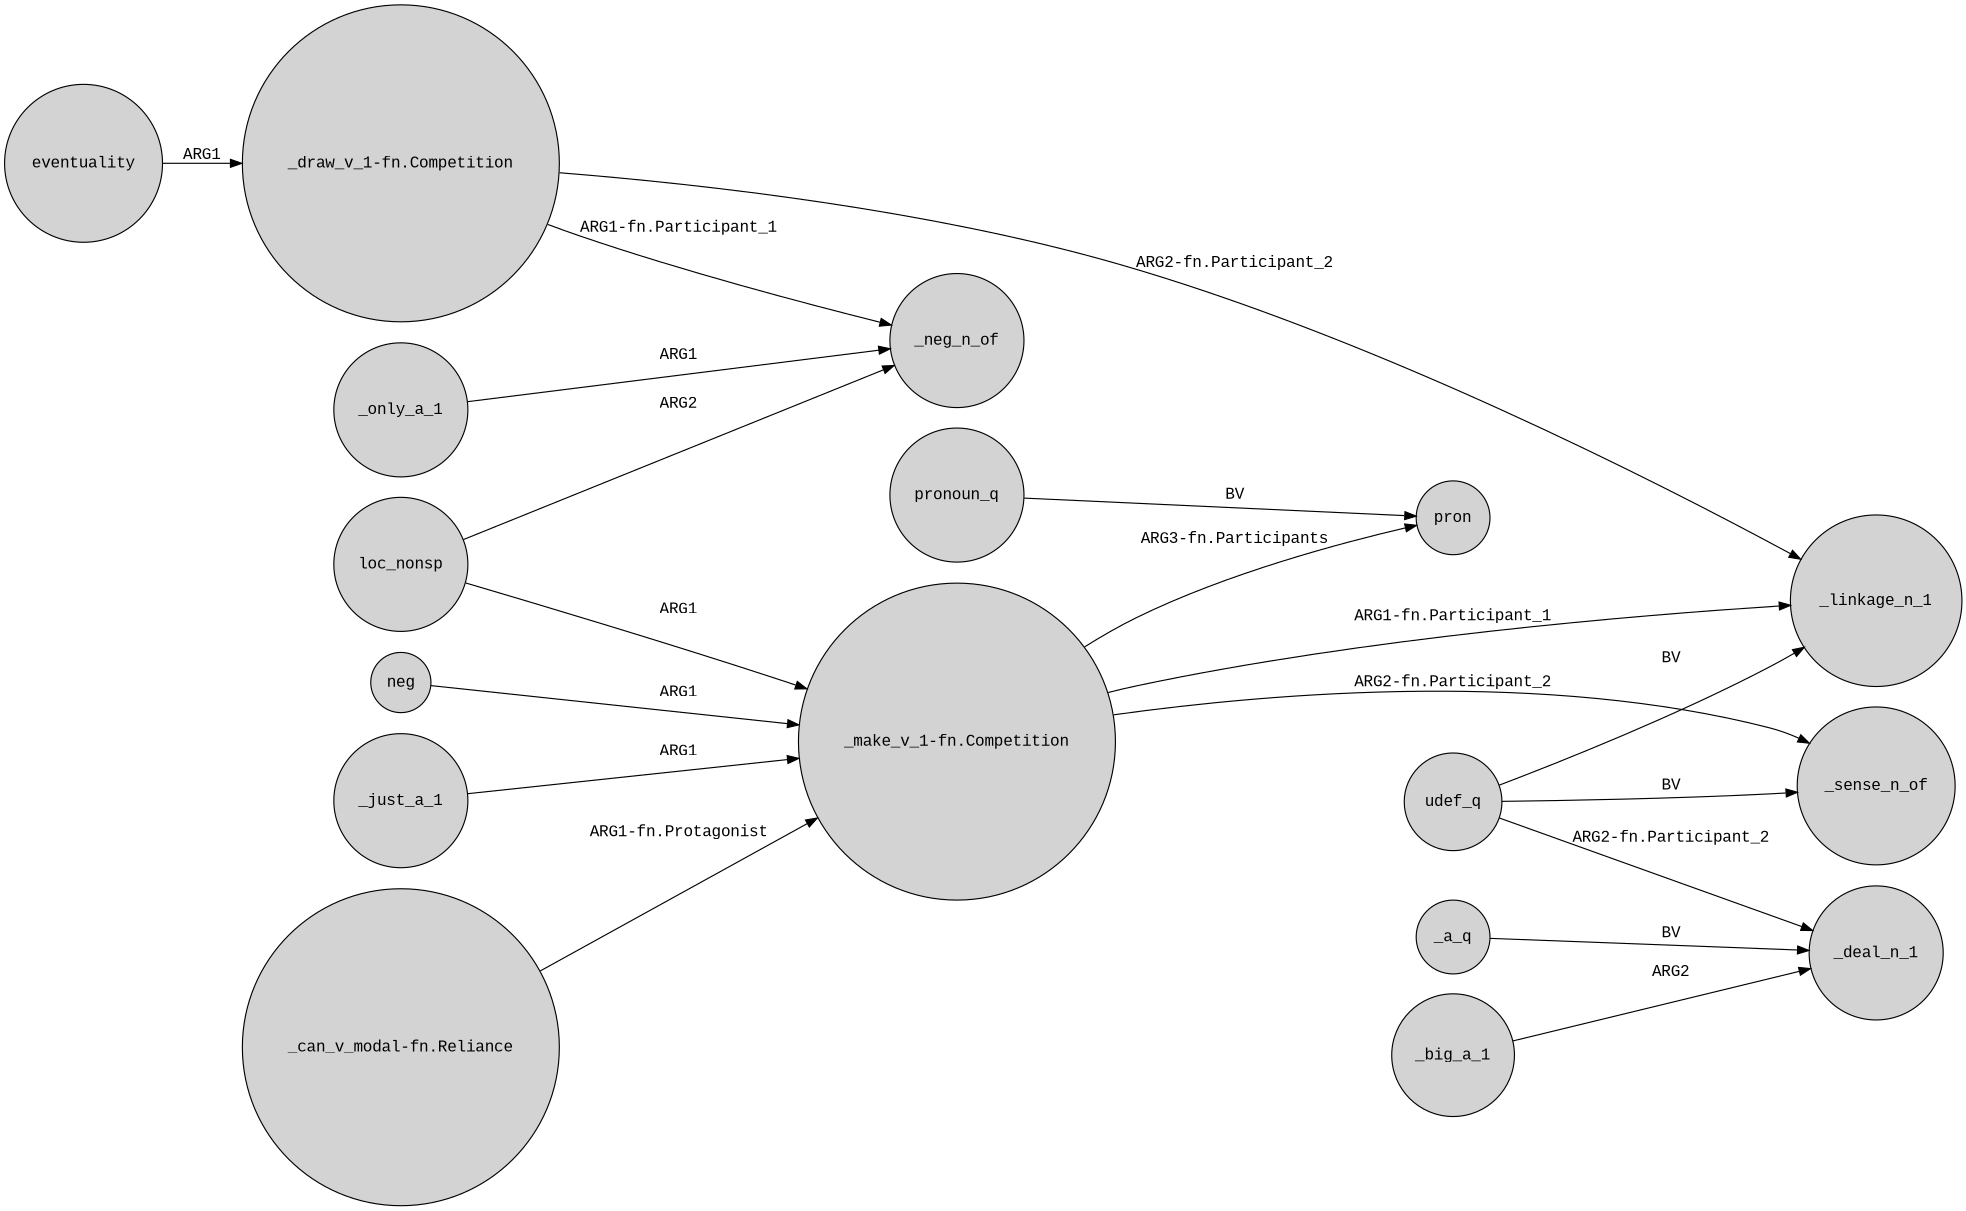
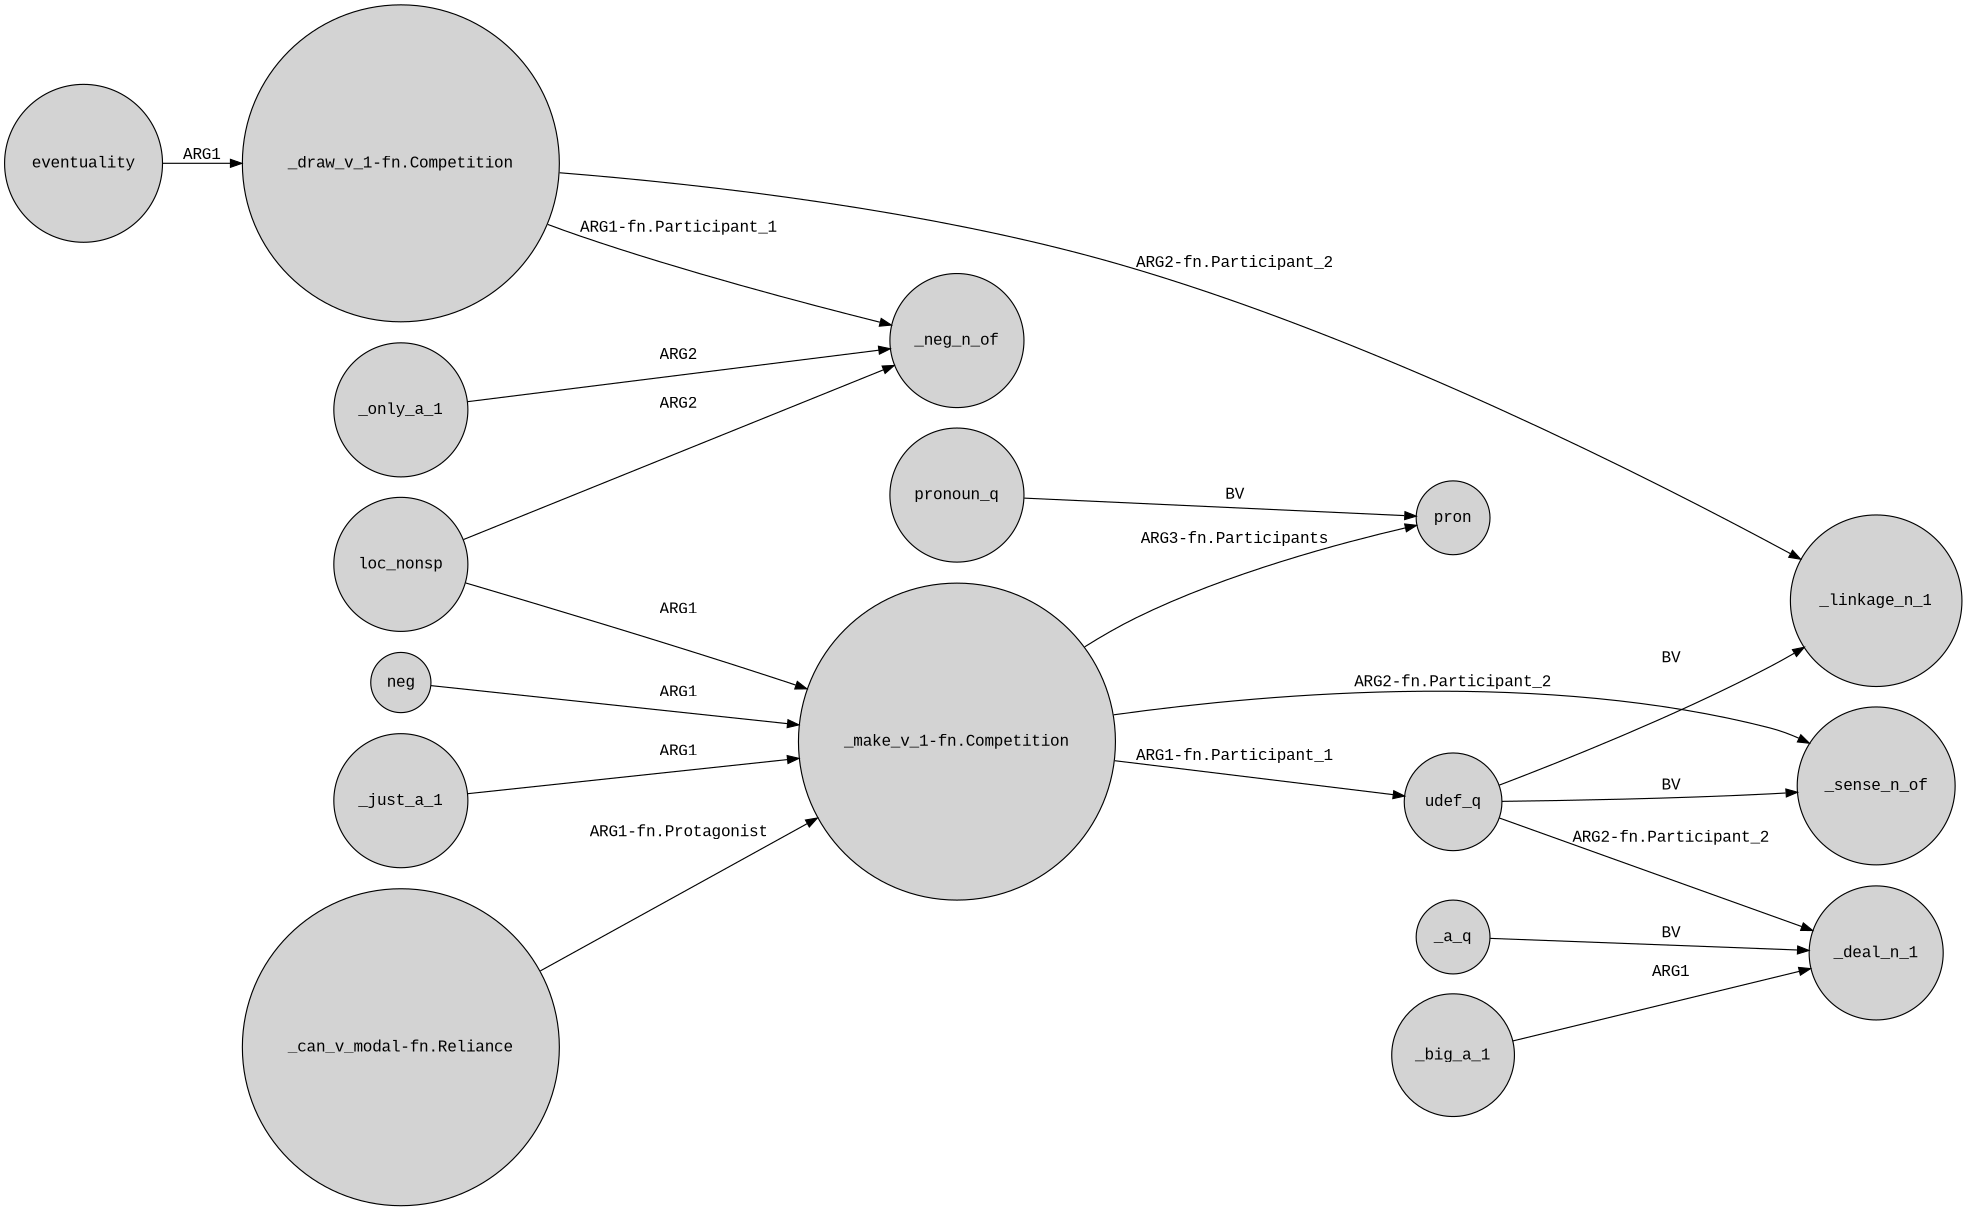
edge "_only_a_1" -> "_neg_n_of": label "ARG1" -> "ARG2"
edge "_make_v_1-fn.Competition" -> "_linkage_n_1": now "_make_v_1-fn.Competition" -> "udef_q"
edge "_big_a_1" -> "_deal_n_1": label "ARG2" -> "ARG1"
